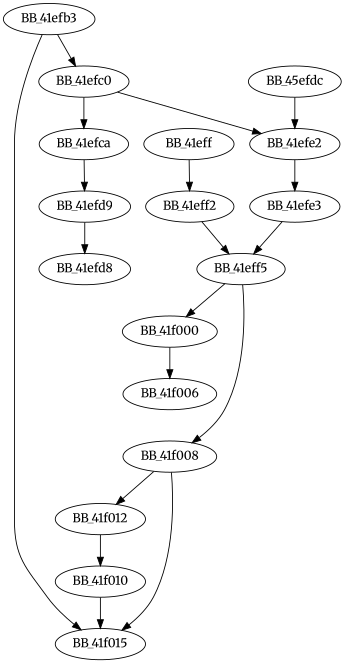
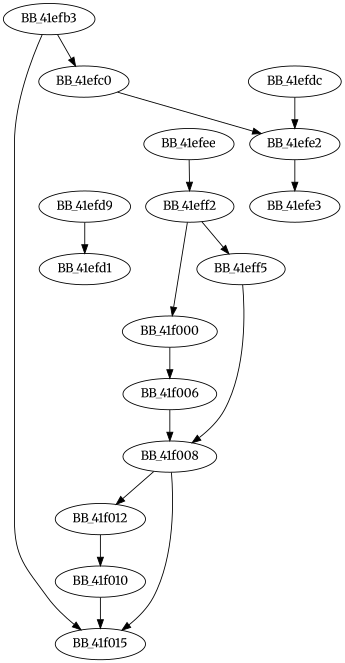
node "BB_45efdc": label "BB_45efdc" -> "BB_41efdc"
node "BB_41efca": removed
node "BB_41eff": label "BB_41eff" -> "BB_41efee"
edge "BB_41efe3" -> "BB_41eff5": removed
node "BB_41efd8": label "BB_41efd8" -> "BB_41efd1"
edge "BB_41eff5" -> "BB_41f000": now "BB_41eff2" -> "BB_41f000"
edge "BB_41f006" -> "BB_41f008": added
